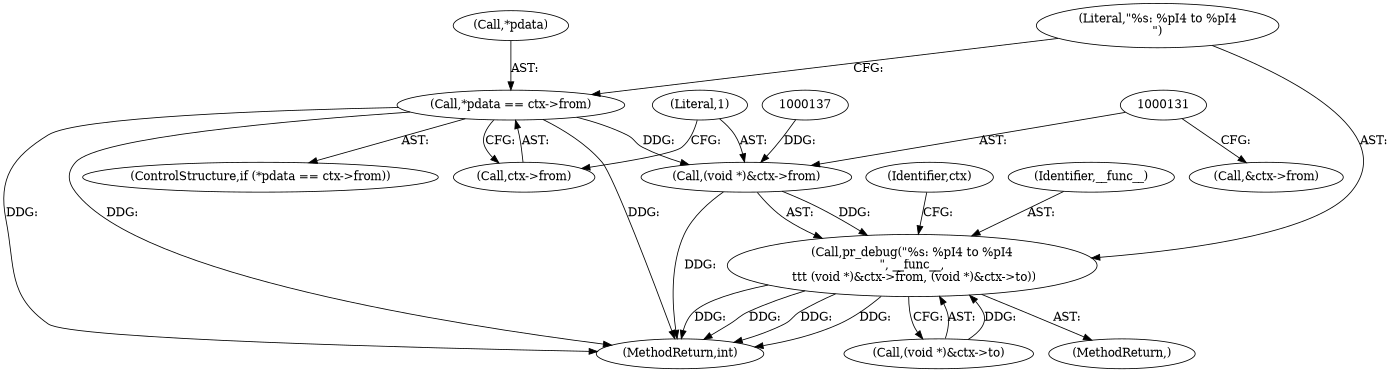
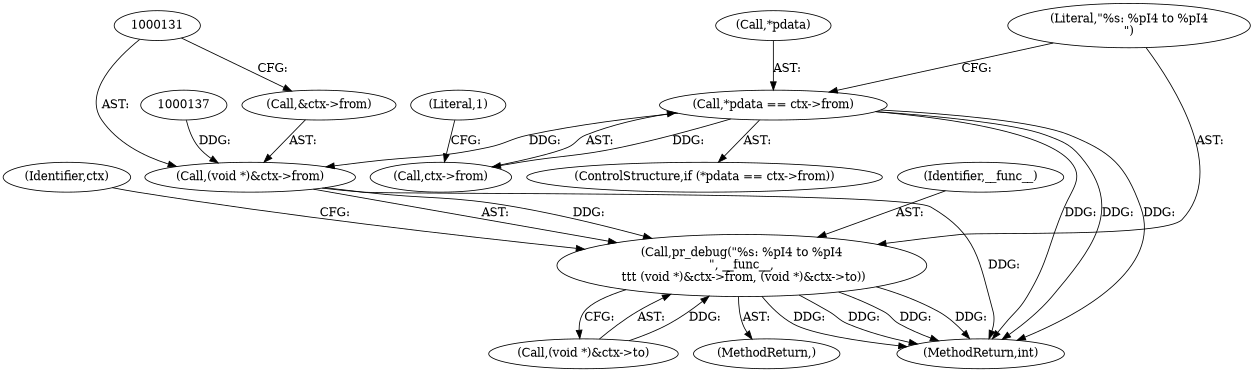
edge "(Literal,1)" -> "(Call,(void *)&ctx->from)": now "(Call,&ctx->from)" -> "(Call,(void *)&ctx->from)"
edge "(Call,*pdata == ctx->from)" -> "(Call,ctx->from)": label "CFG: " -> "DDG: "
